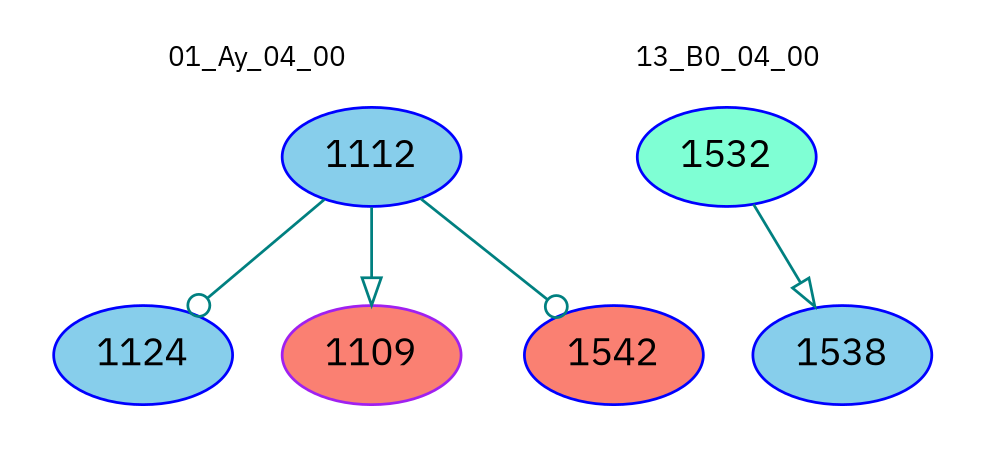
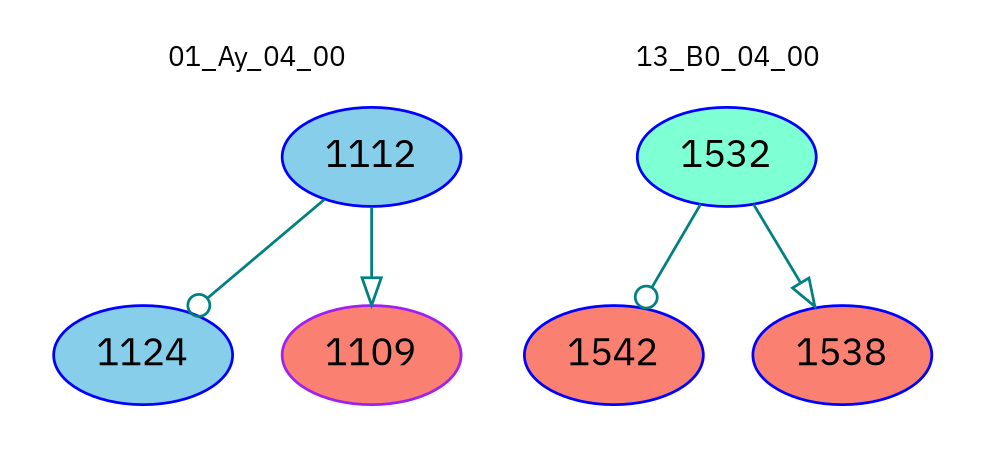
edge "1112" -> "1542": now "1532" -> "1542"
node "1538": fillcolor skyblue -> salmon
